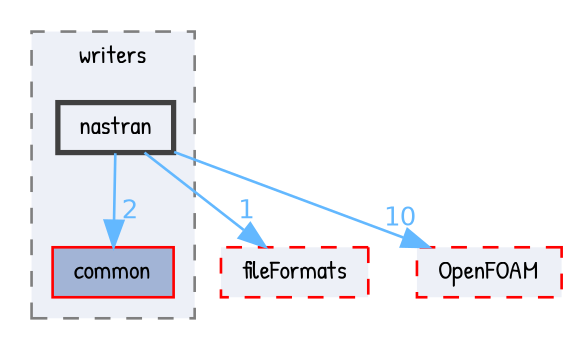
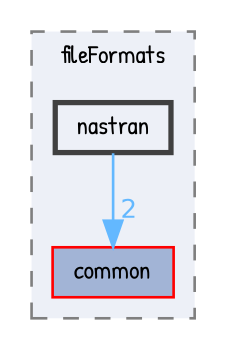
cluster "writers": label "writers" -> "fileFormats"
node "fileFormats": removed
node "OpenFOAM": removed
